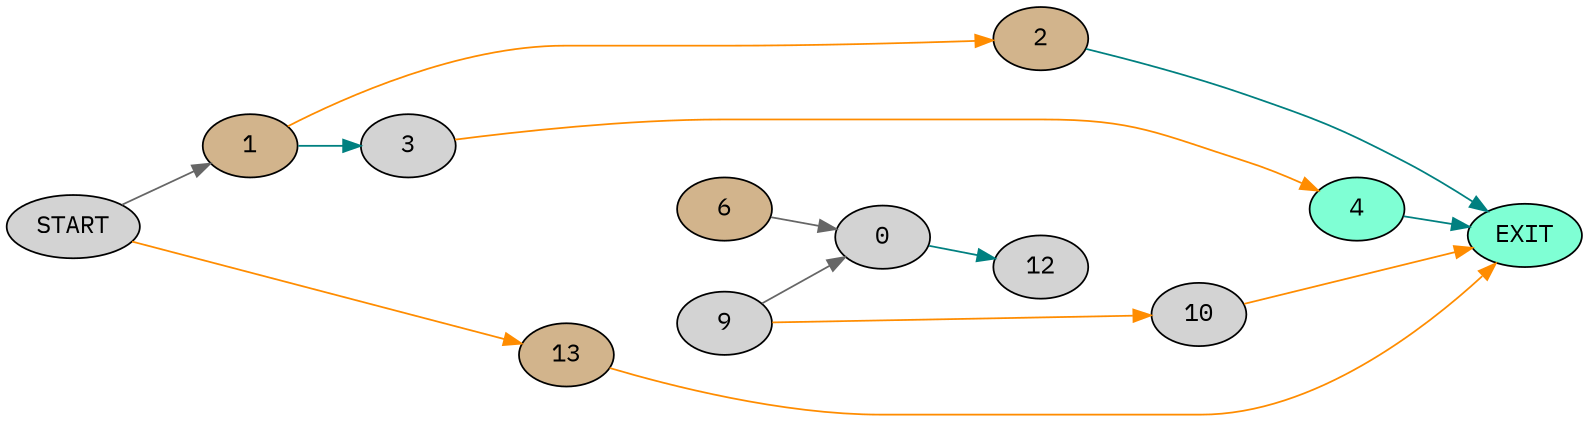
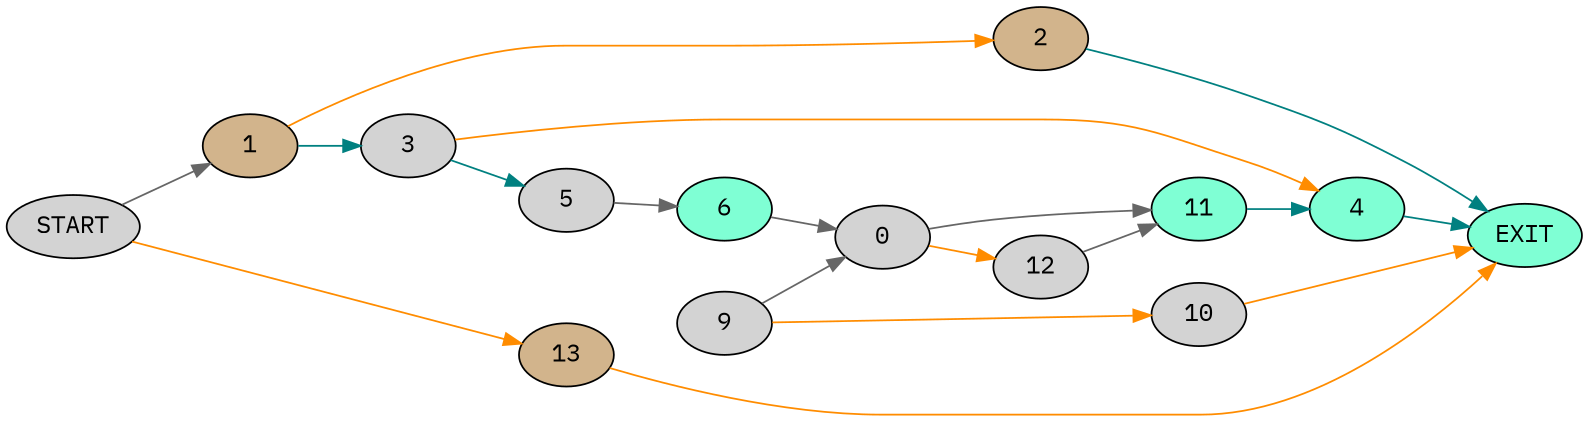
node "5": added
node "6": fillcolor tan -> aquamarine
node "11": added
edge "0" -> "12": color teal -> darkorange
